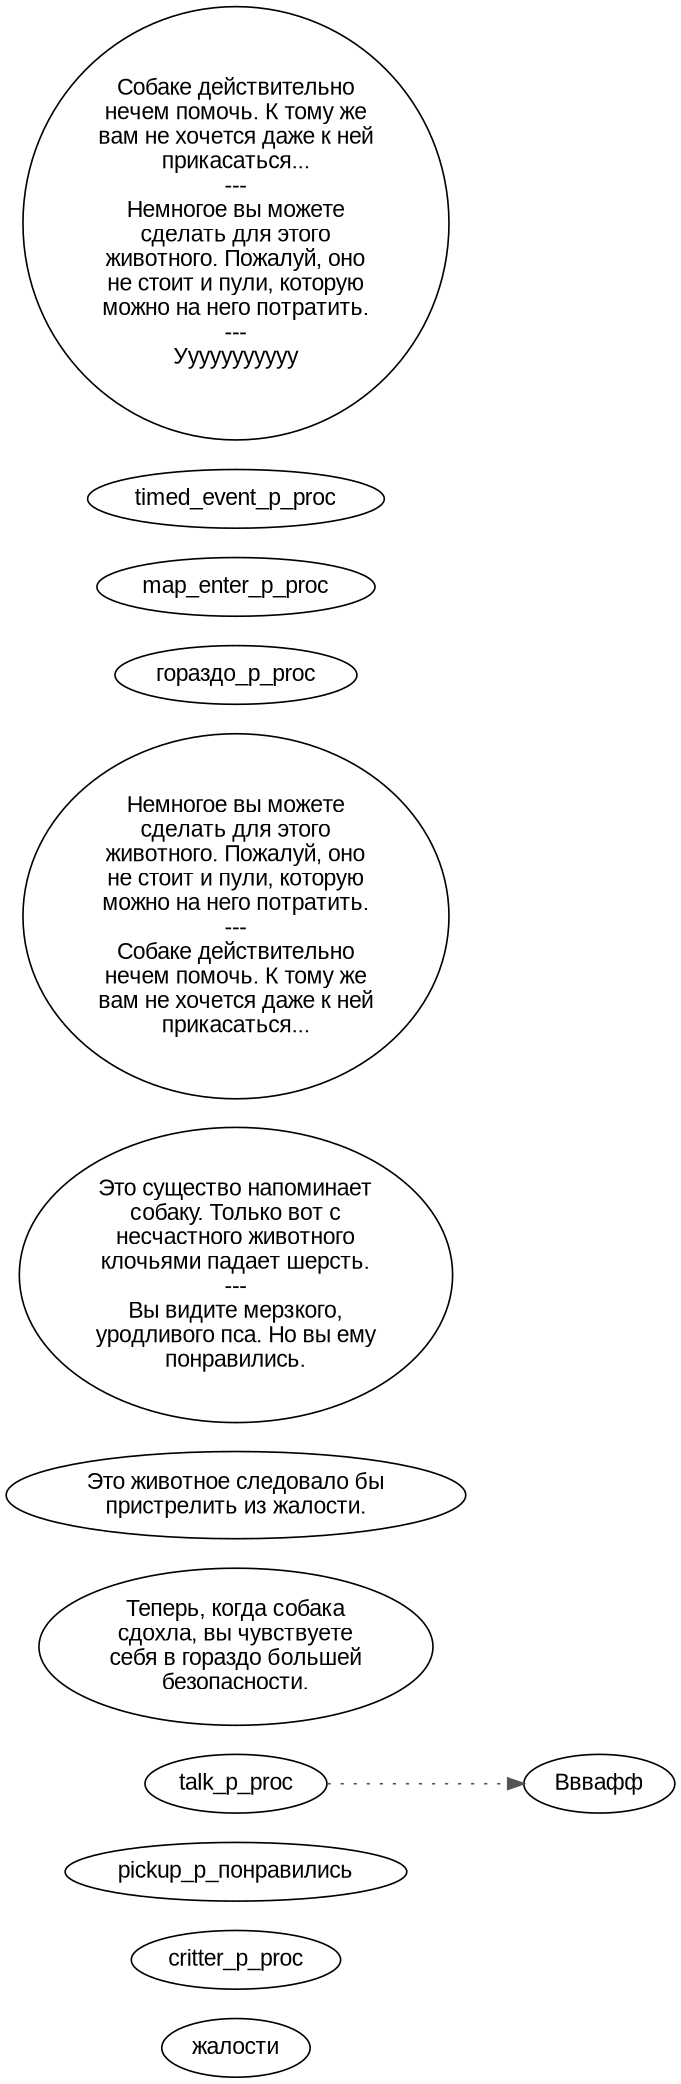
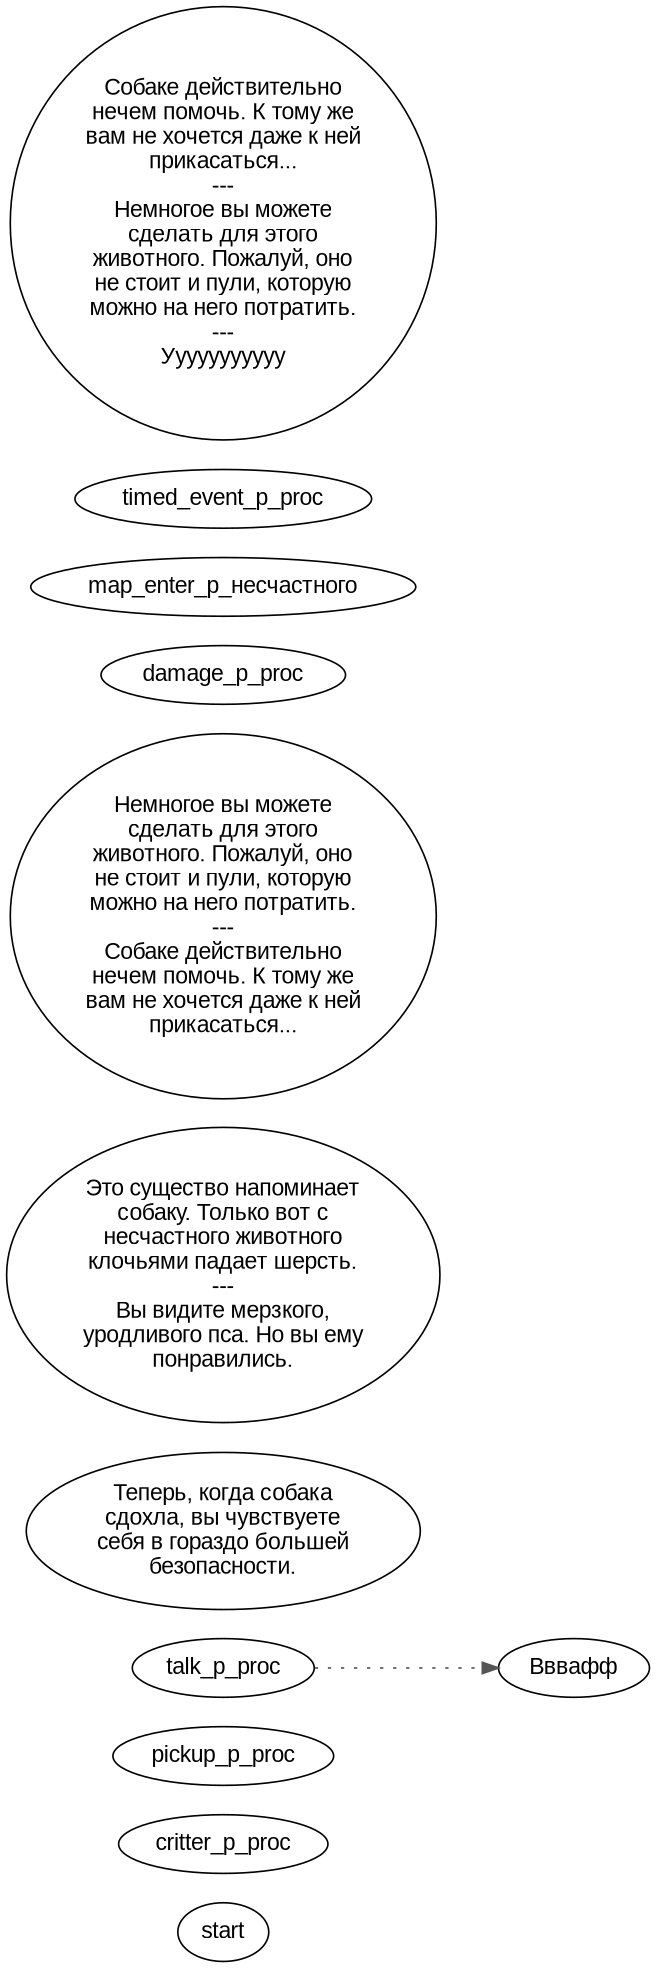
node "map_enter_p_proc": label "map_enter_p_proc" -> "map_enter_p_несчастного"
node "гораздо_p_proc": label "гораздо_p_proc" -> "damage_p_proc"
node "Это животное следовало бы пристрелить из жалости.": removed
node "pickup_p_понравились": label "pickup_p_понравились" -> "pickup_p_proc"
node "жалости": label "жалости" -> "start"
